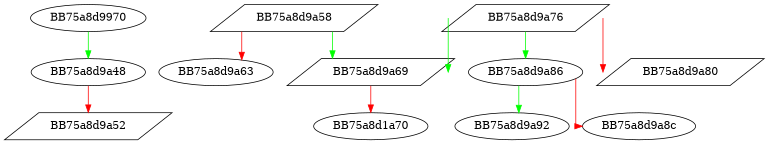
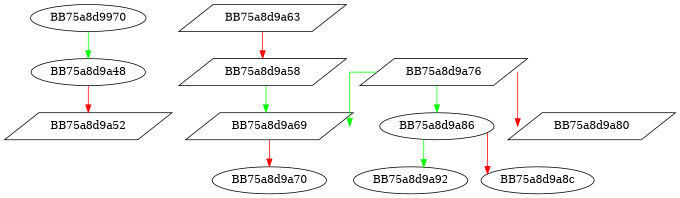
edge "BB75a8d9a58" -> "BB75a8d9a63": reversed
node "BB75a8d9a63": shape ellipse -> parallelogram
node "BB75a8d1a70": label "BB75a8d1a70" -> "BB75a8d9a70"
